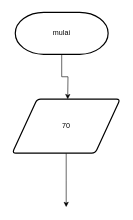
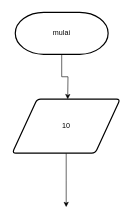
node "70": label "70" -> "10"
